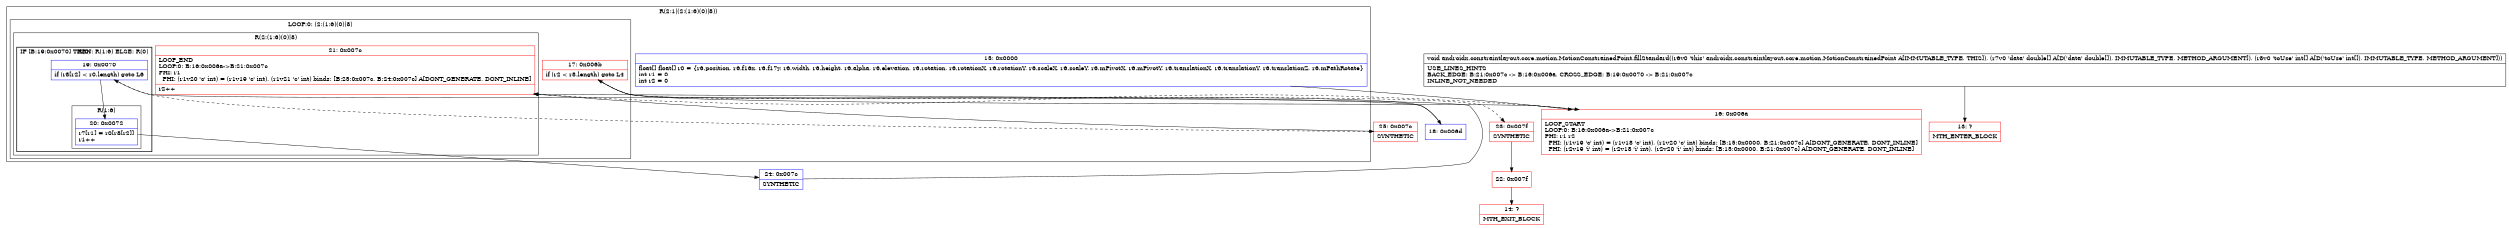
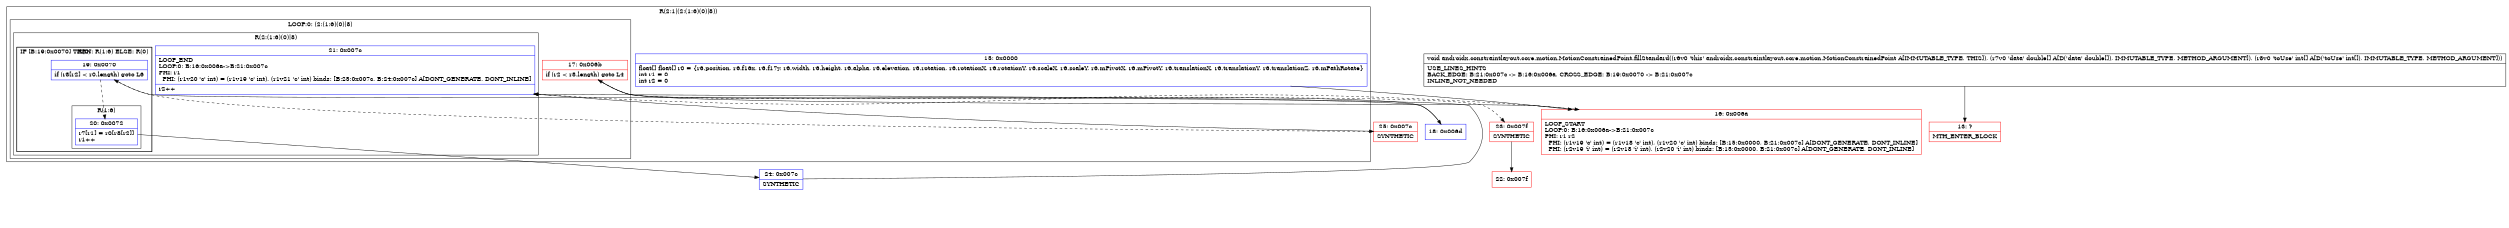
node "21: 0x007c": color red -> blue
edge "19: 0x0070" -> "20: 0x0072": style solid -> dashed
node "14: ?": removed
